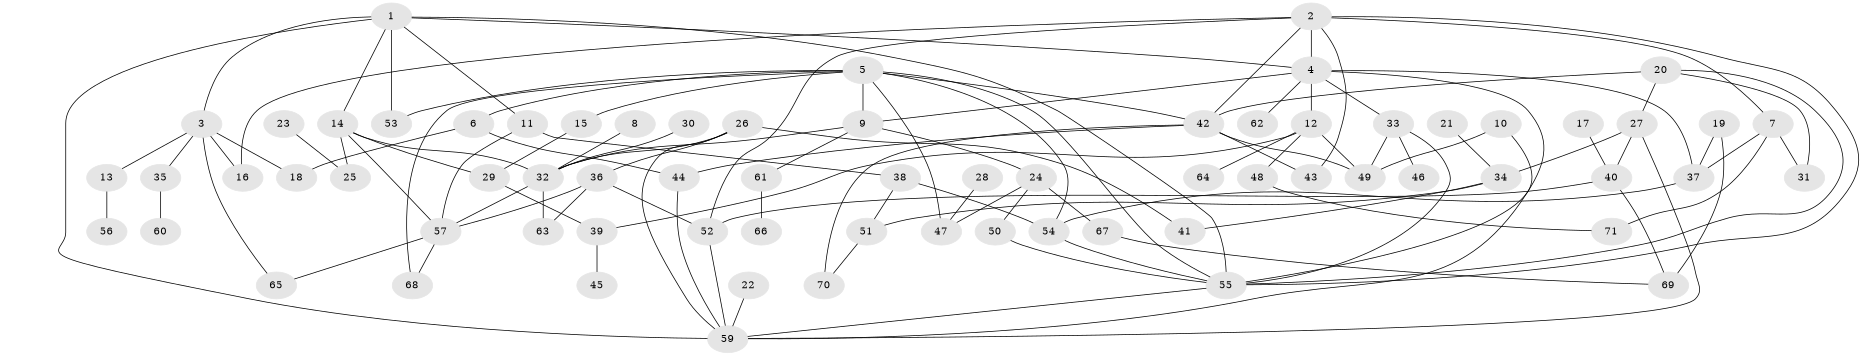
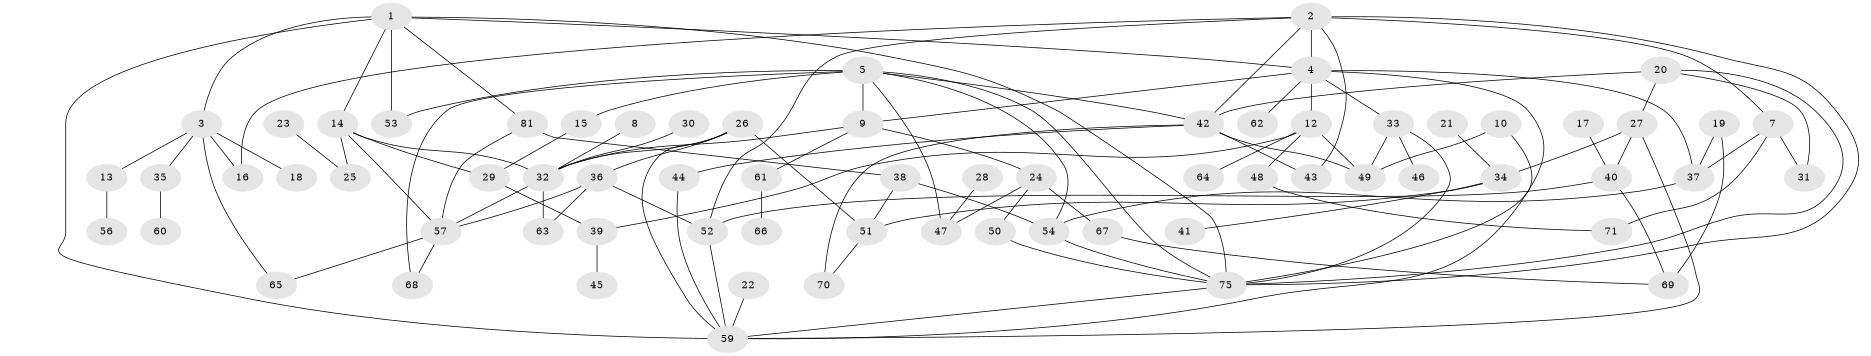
node "6": removed
node "11": label "11" -> "81"
edge "26" -- "41": now "26" -- "51"
node "55": label "55" -> "75"
